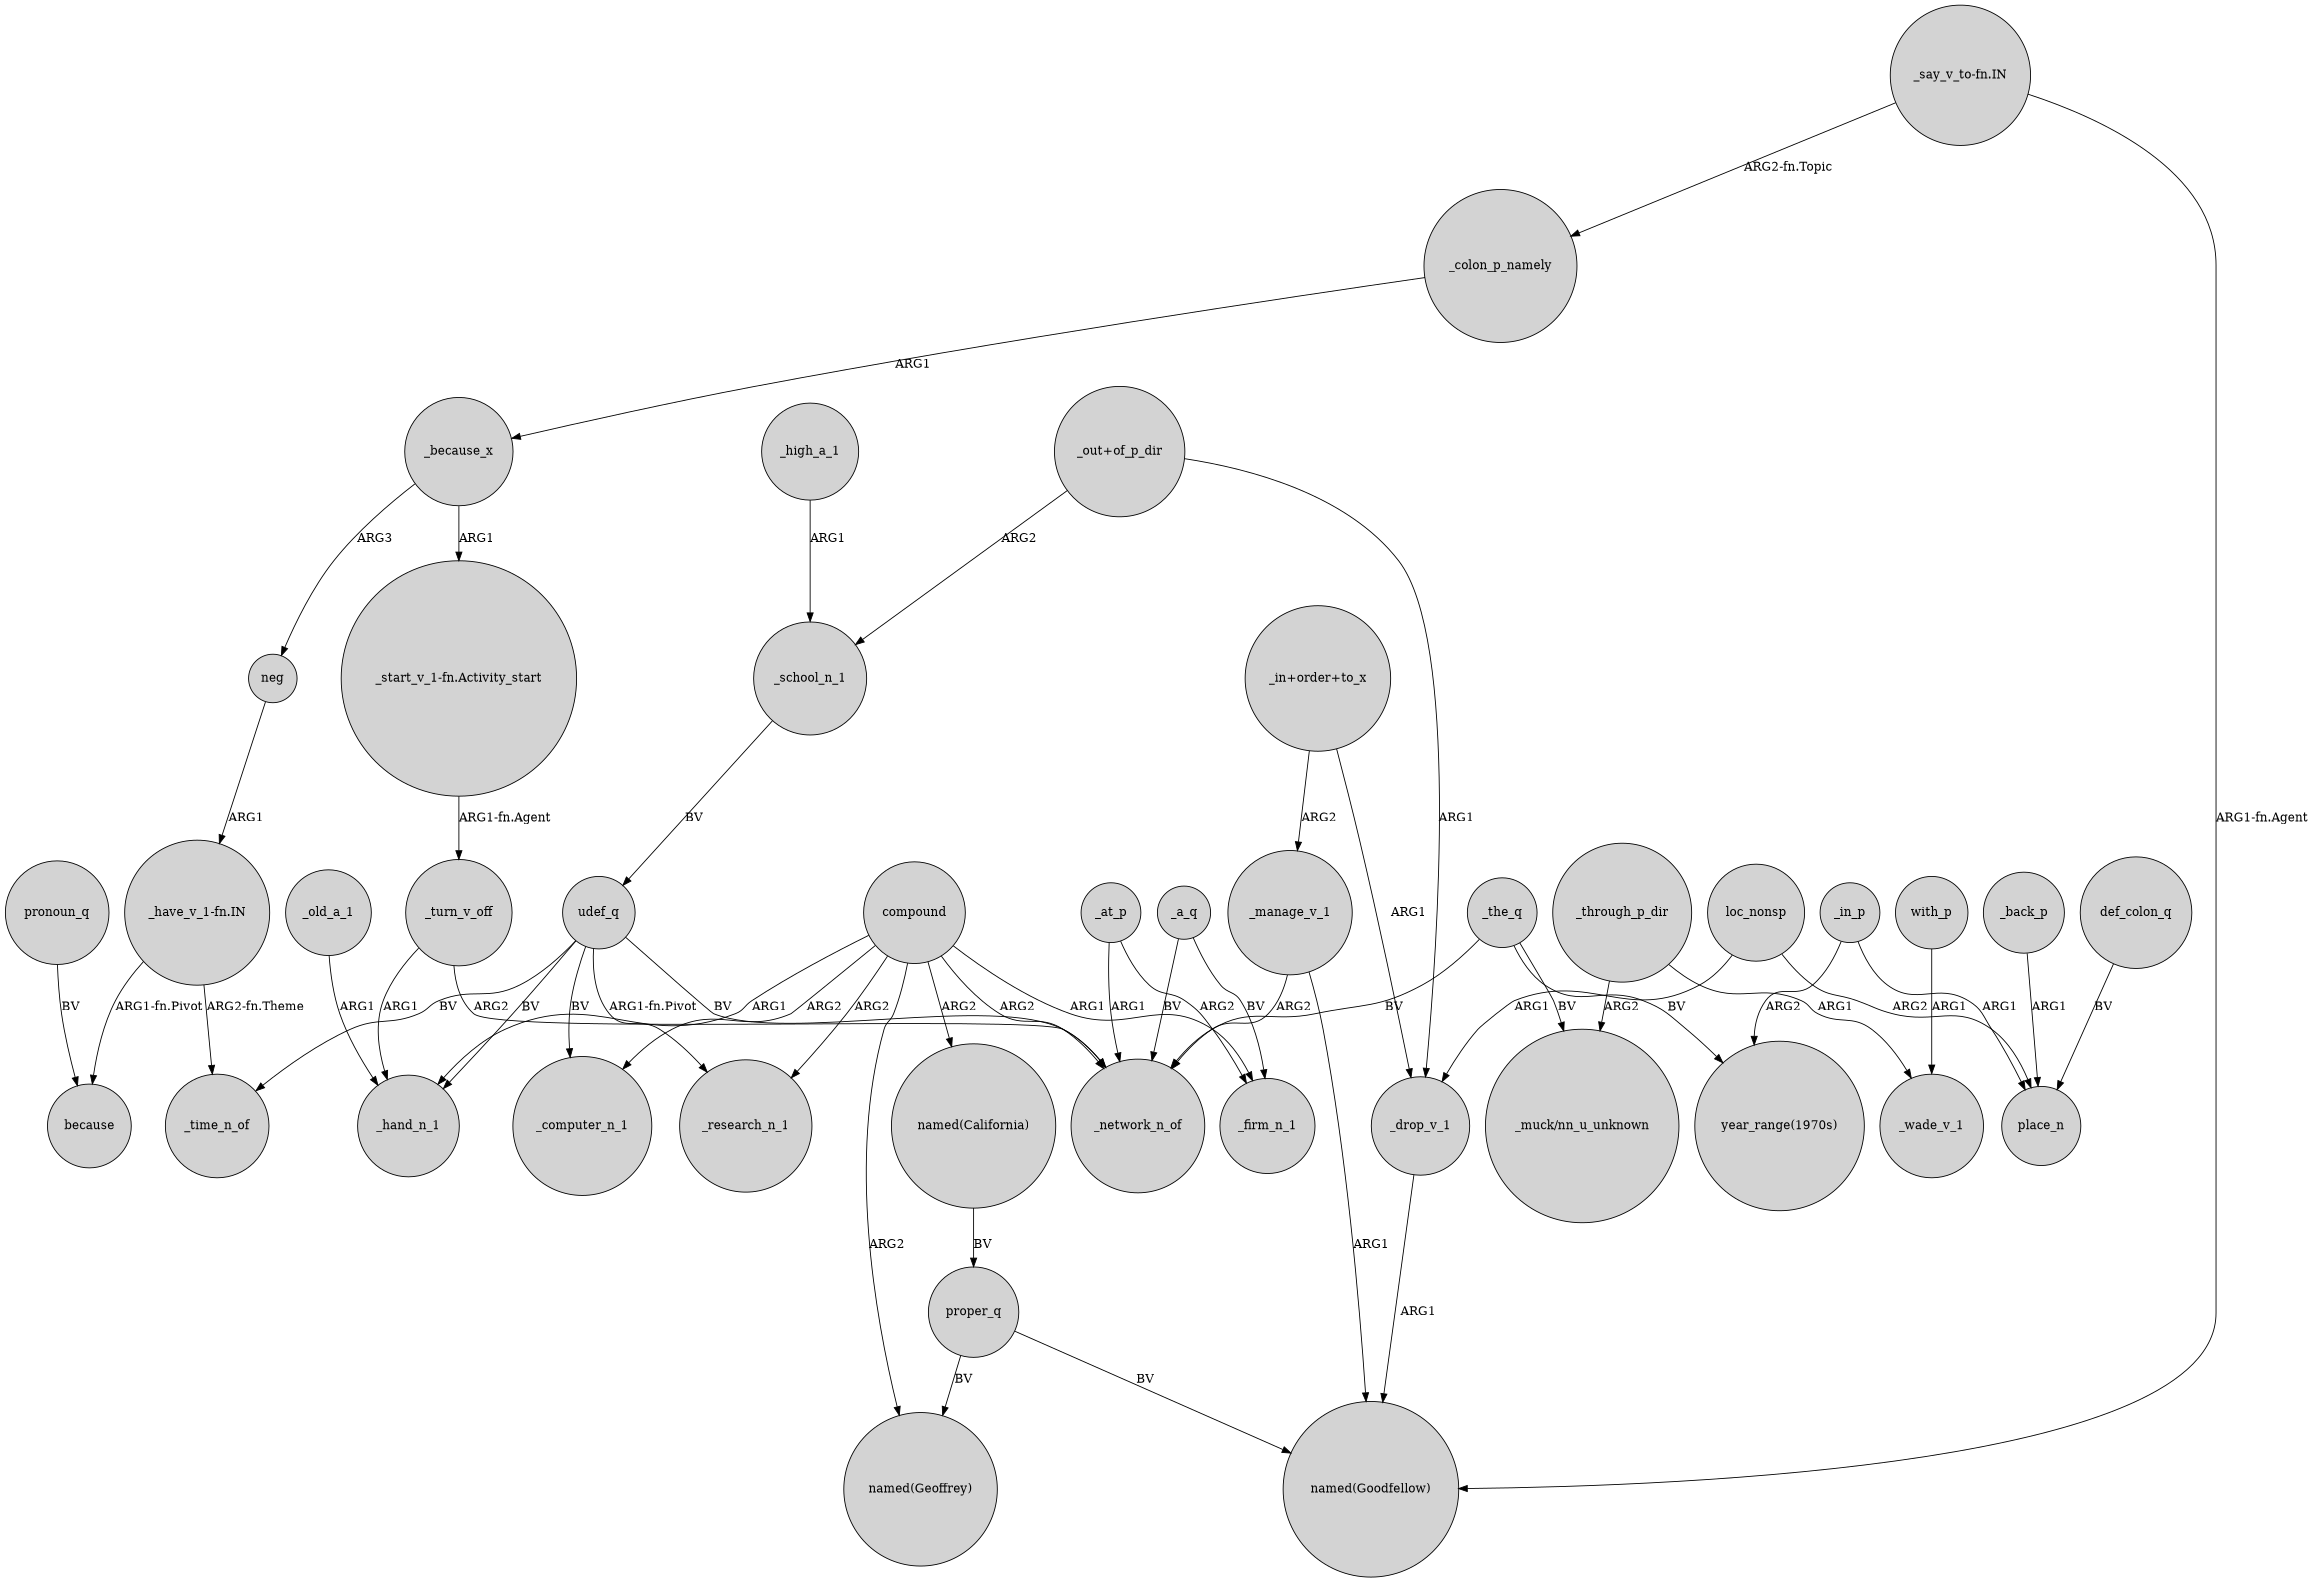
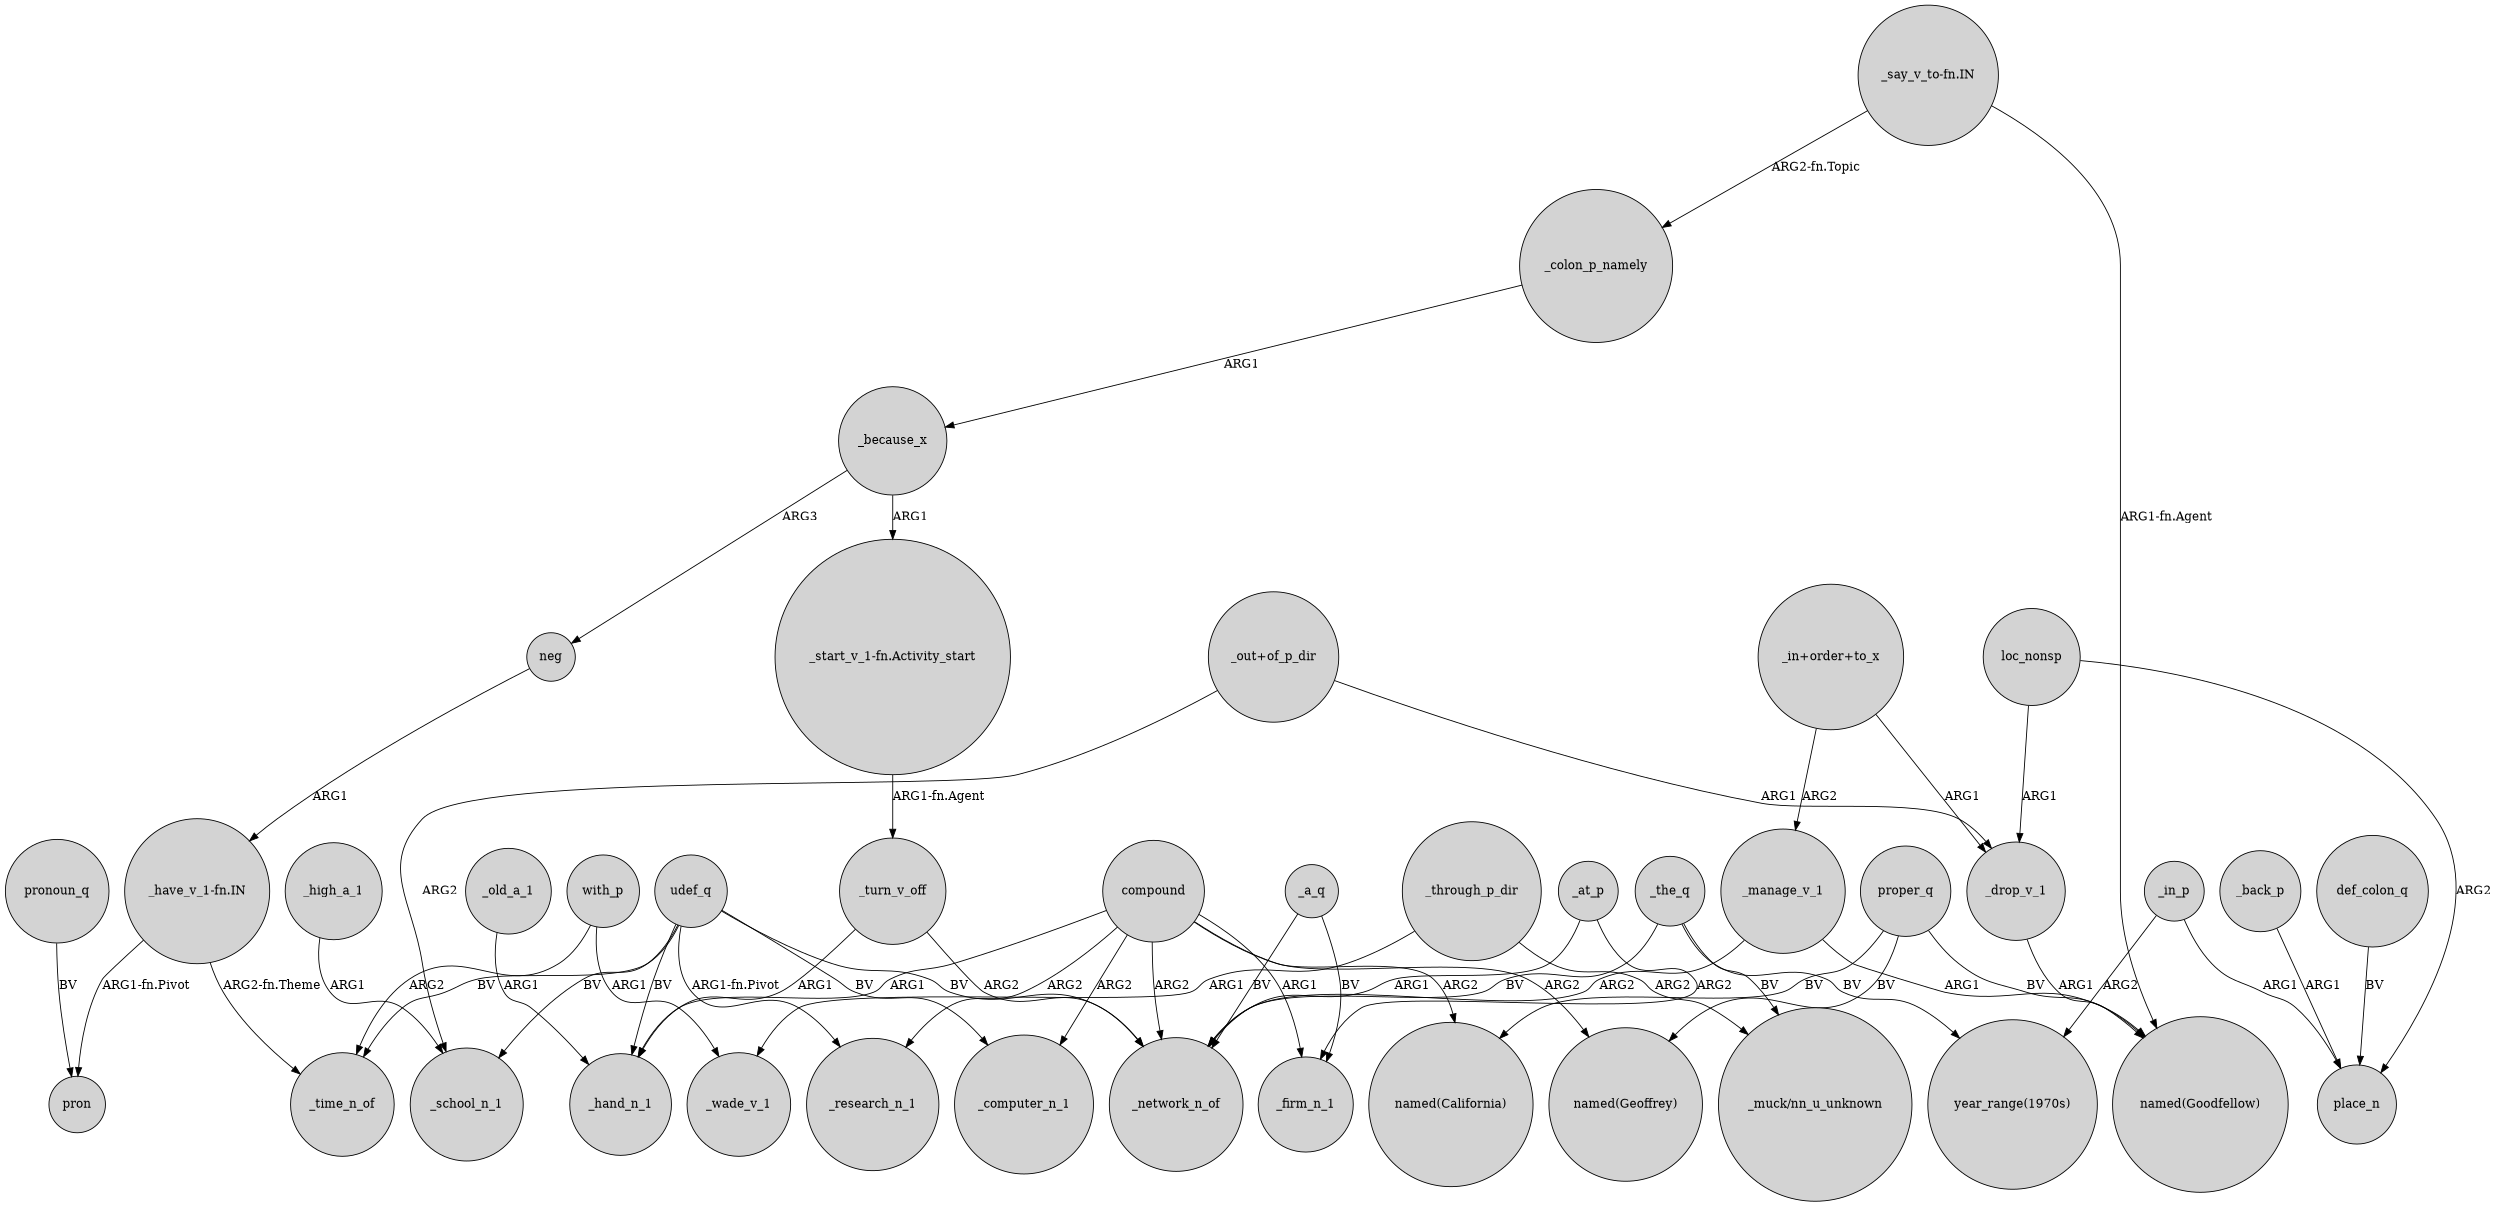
edge "_school_n_1" -> "udef_q": reversed
edge "with_p" -> "_time_n_of": added, label "ARG2"
node "because": label "because" -> "pron"
edge "named(California)" -> "proper_q": reversed
